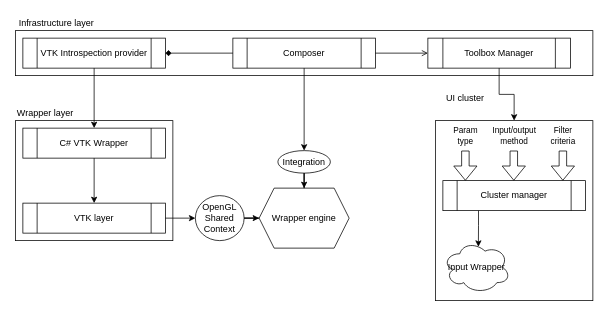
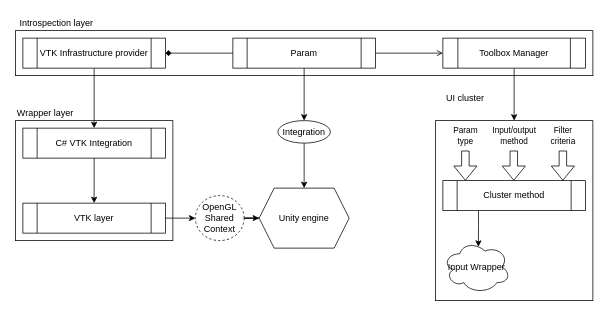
node "Infrastructure layer": label "Infrastructure layer" -> "Introspection layer"
node "VTK Introspection provider": label "VTK Introspection provider" -> "VTK Infrastructure provider"
node "Composer": label "Composer" -> "Param"
node "Toolbox Manager": moved (499, 53) -> (514, 53)
node "C# VTK Wrapper": label "C# VTK Wrapper" -> "C# VTK Integration"
node "Integration": moved (304, 162) -> (304, 132)
node "Cluster manager": label "Cluster manager" -> "Cluster method"
node "OpenGL Shared Context": style solid -> dashed
node "Wrapper engine": label "Wrapper engine" -> "Unity engine"
